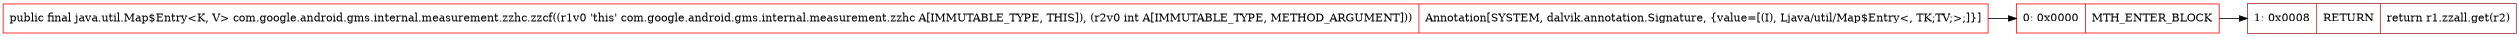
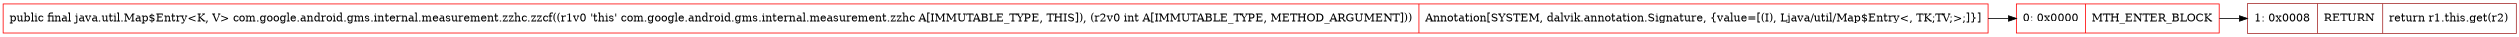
node "1: 0x0008": text "return r1.zzall.get(r2)" -> "return r1.this.get(r2)"
